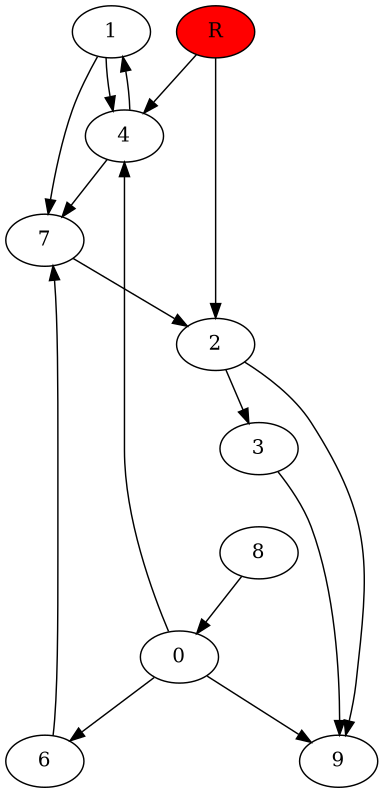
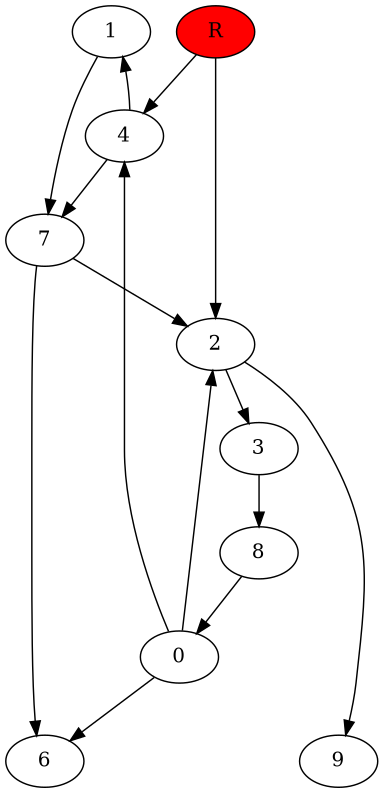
edge "1" -> "4": removed
edge "6" -> "7": reversed
edge "3" -> "9": now "3" -> "8"
edge "0" -> "9": now "0" -> "2"
